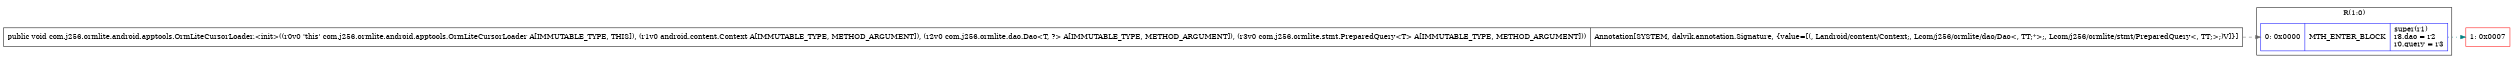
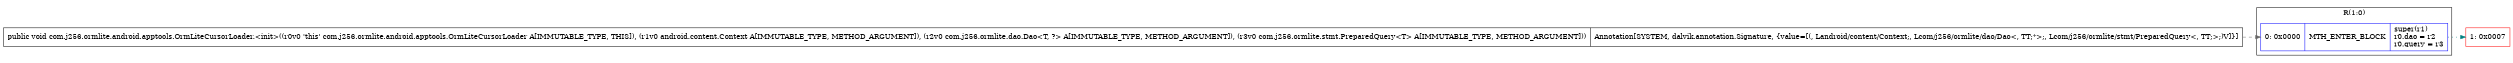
node "0: 0x0000": text "r8.dao = r2" -> "r0.dao = r2"
